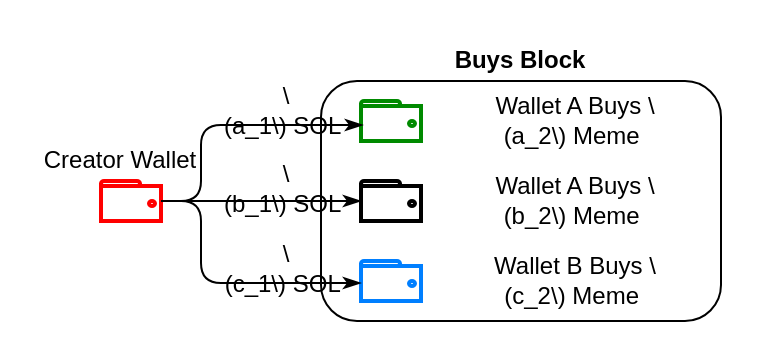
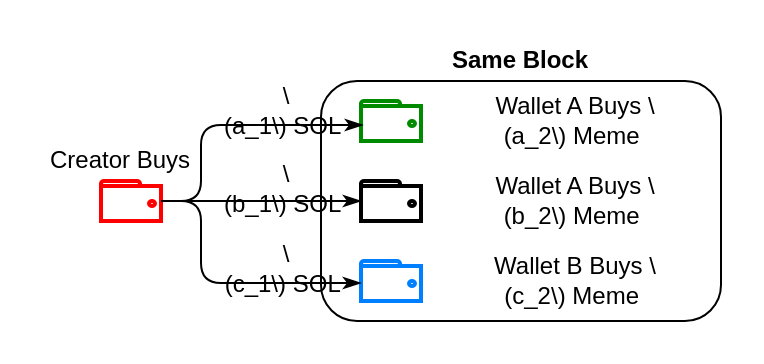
node "Buys Block": label "Buys Block" -> "Same Block"
node "Creator Wallet": label "Creator Wallet" -> "Creator Buys"
